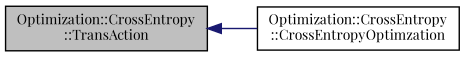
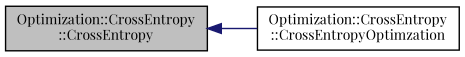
node "Optimization::CrossEntropy ::TransAction": label "Optimization::CrossEntropy ::TransAction" -> "Optimization::CrossEntropy ::CrossEntropy"
